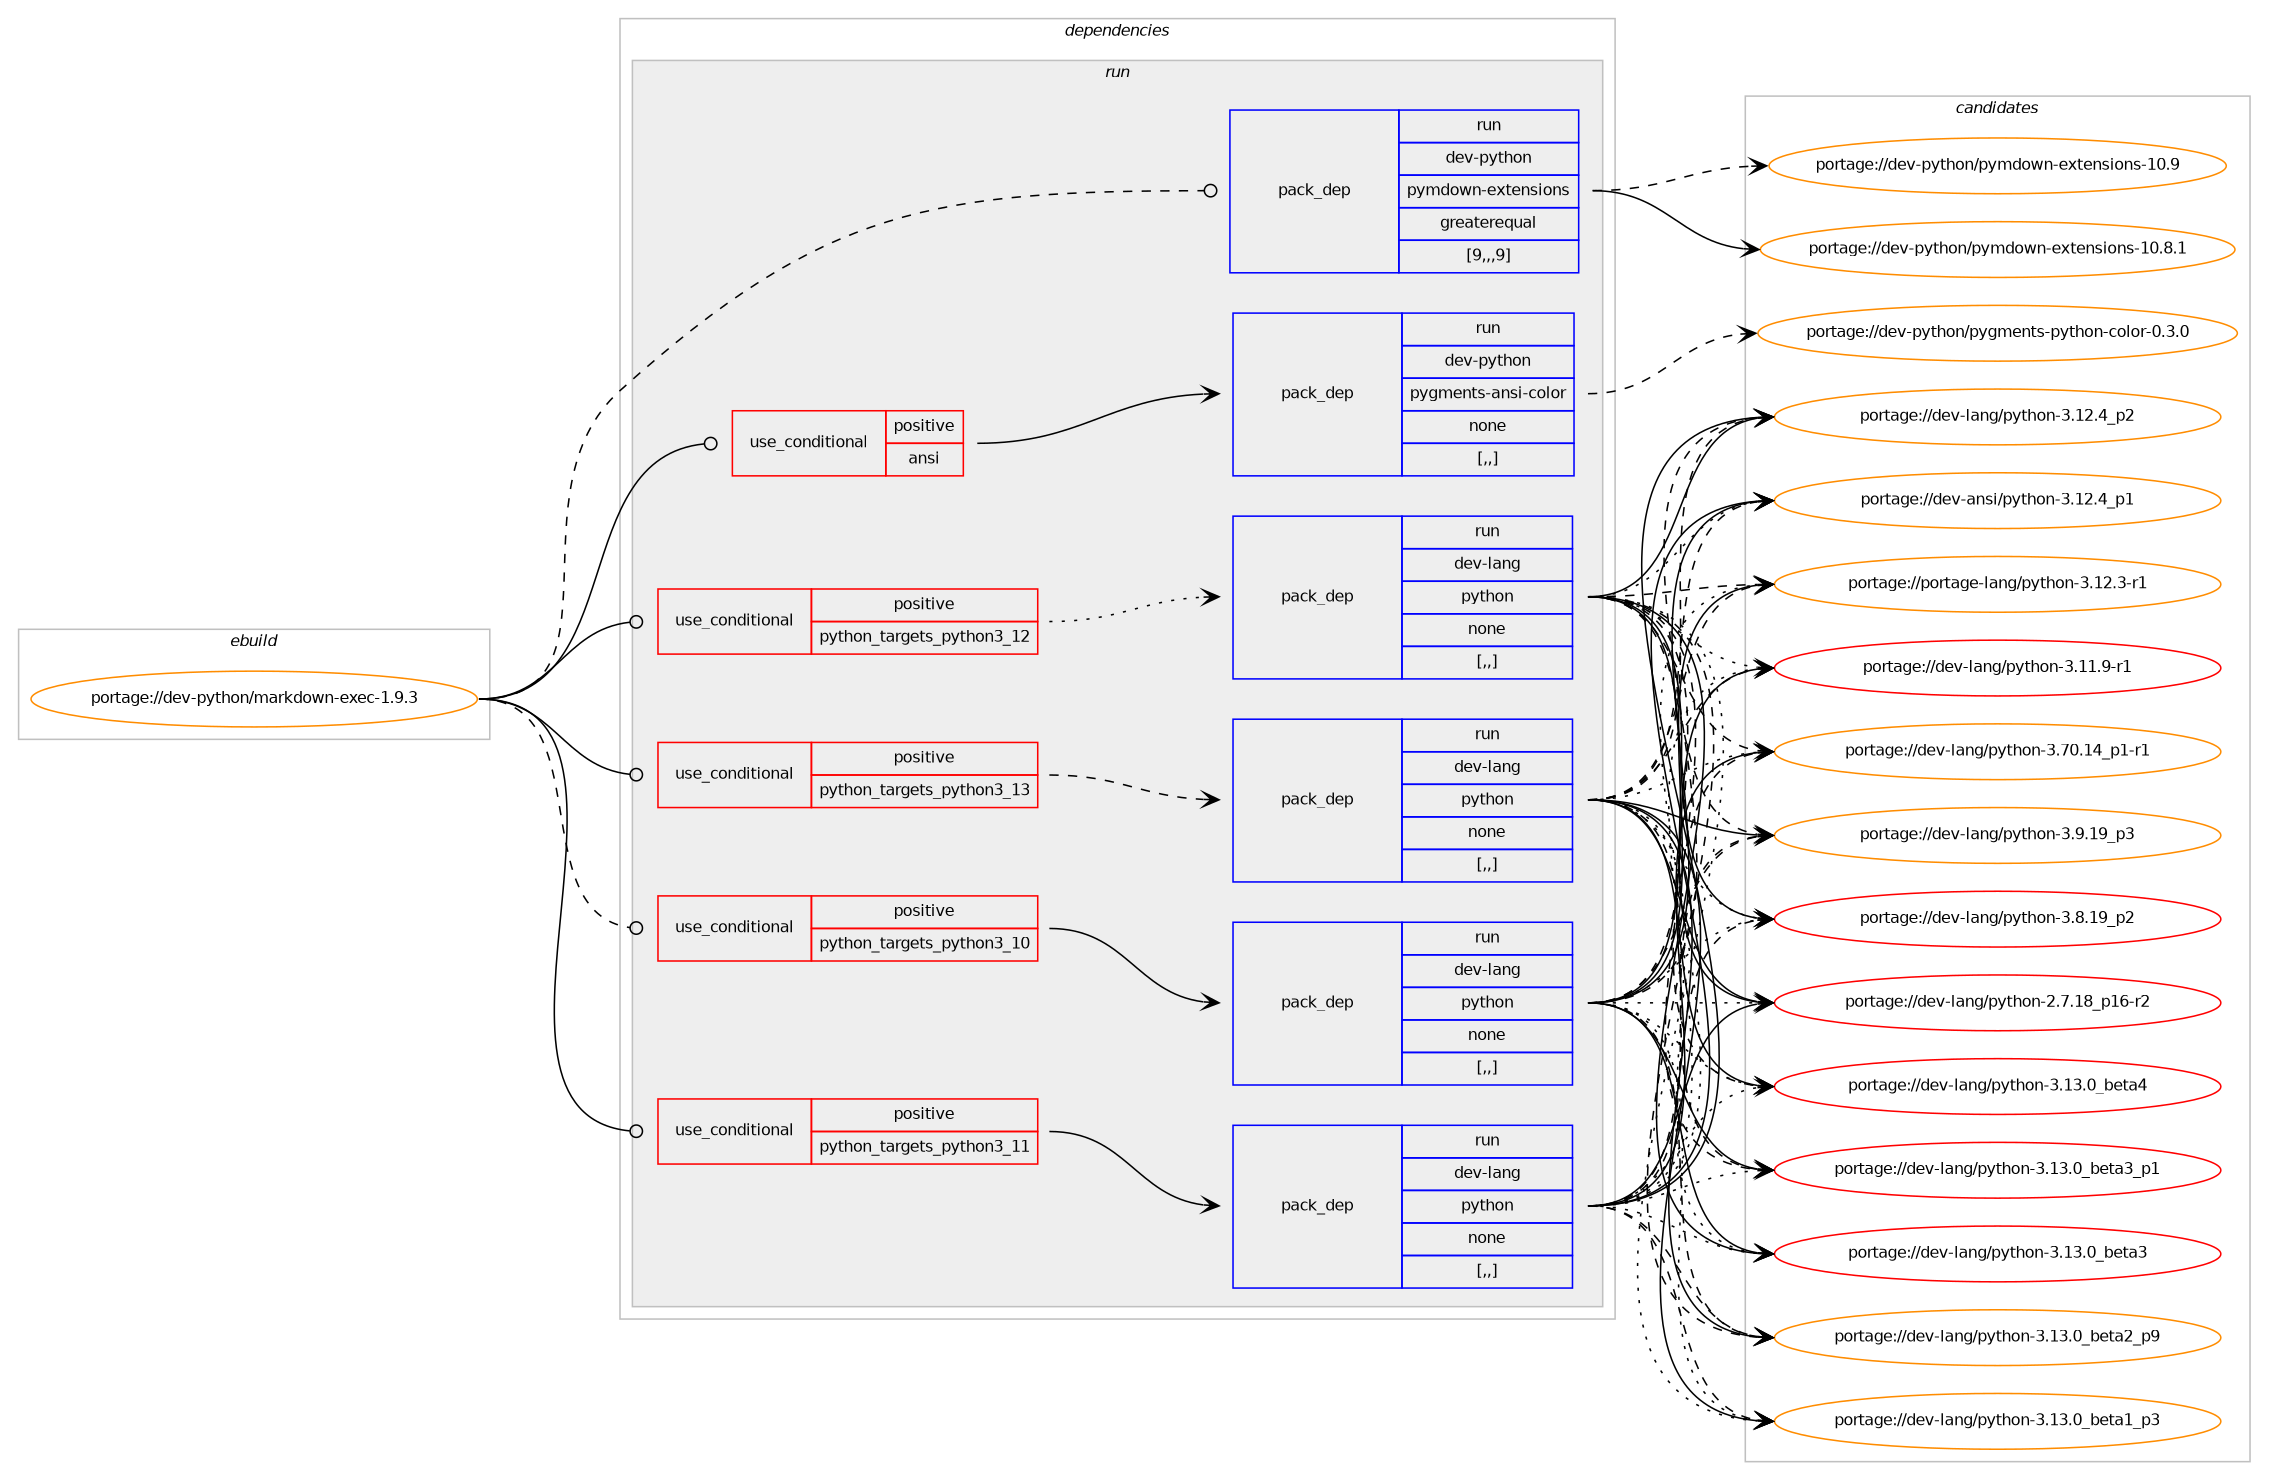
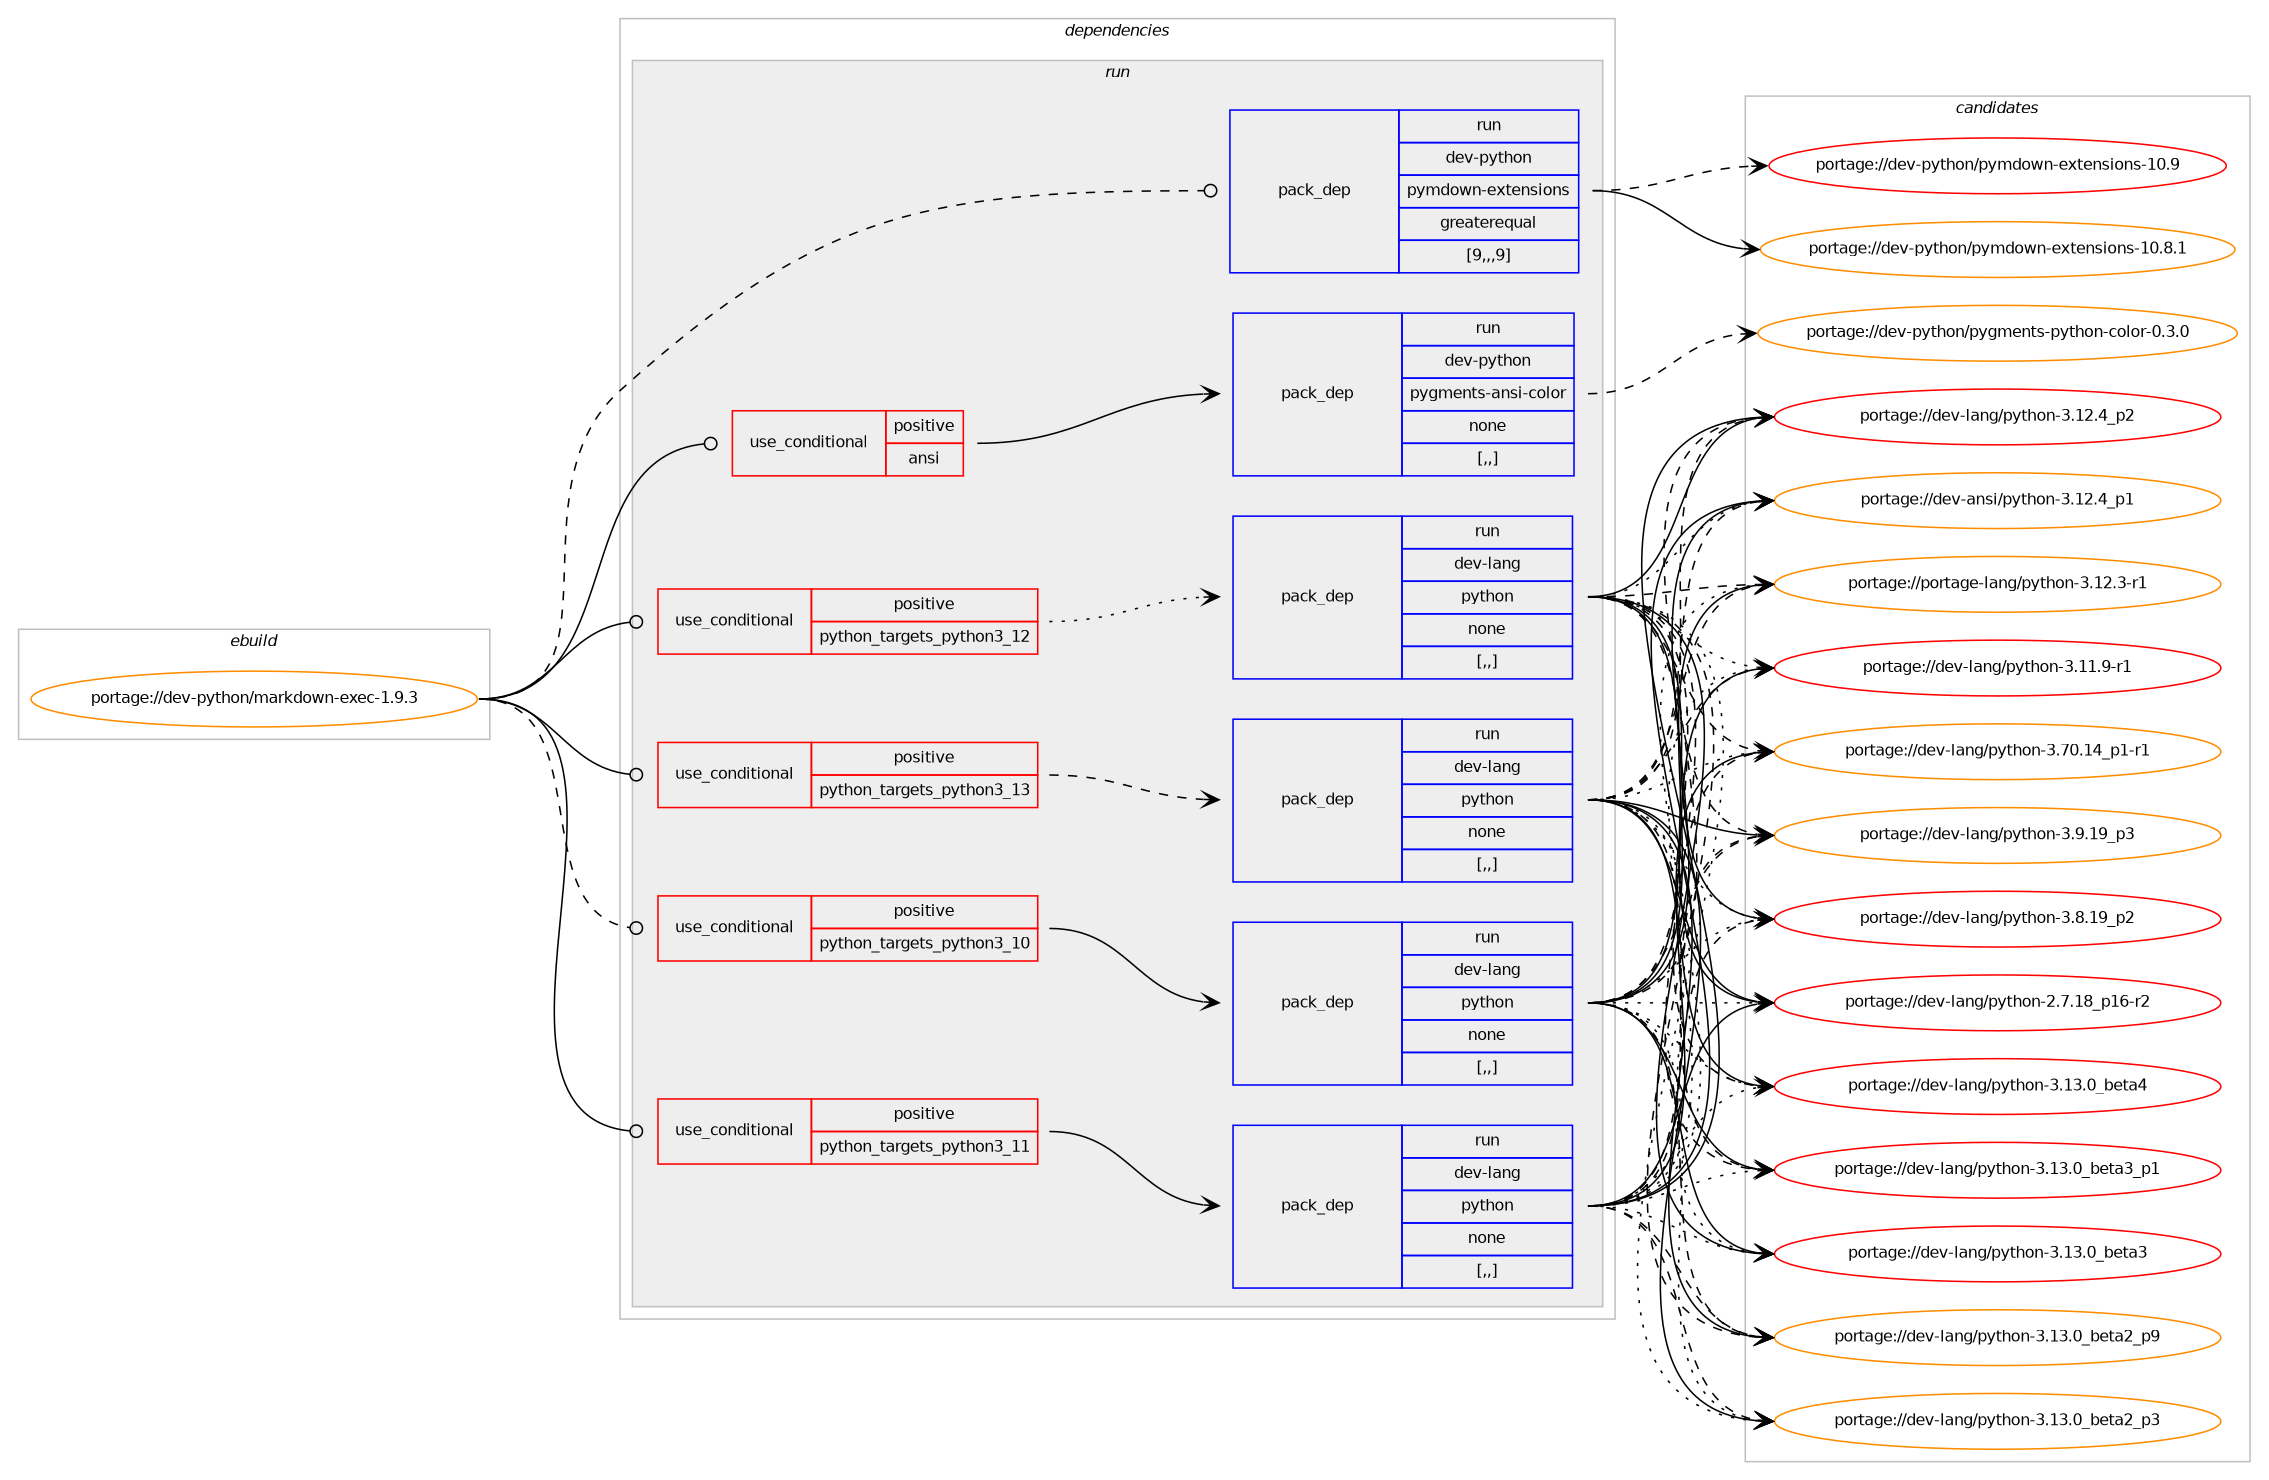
node "portage://dev-python/pymdown-extensions-10.9": color darkorange -> red
node "portage://dev-lang/python-3.12.4_p2": color darkorange -> red
node "portage://dev-lang/python-3.13.0_beta1_p3": label "portage://dev-lang/python-3.13.0_beta1_p3" -> "portage://dev-lang/python-3.13.0_beta2_p3"
